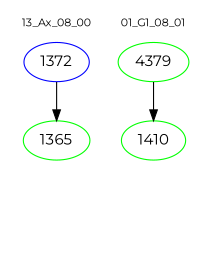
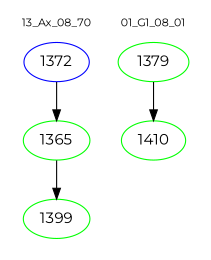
cluster "13_Ax_08_00": label "13_Ax_08_00" -> "13_Ax_08_70"
node "4379": label "4379" -> "1379"
node "1399": added
